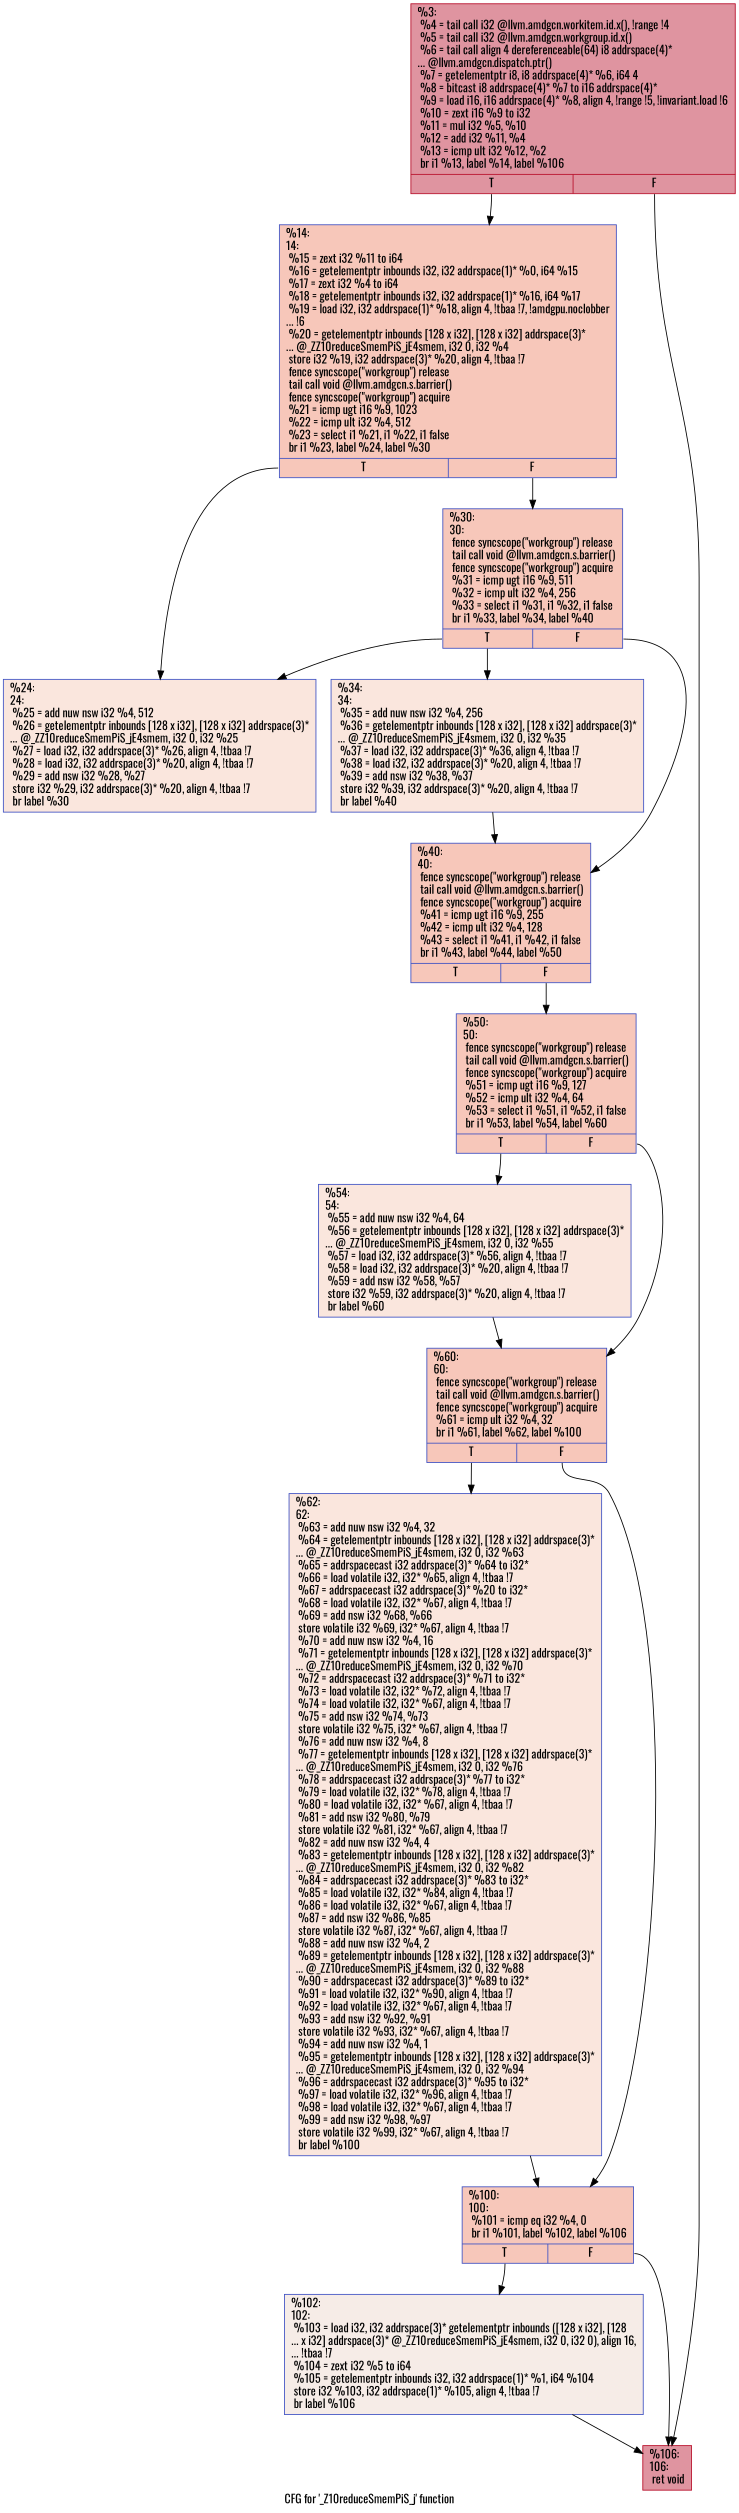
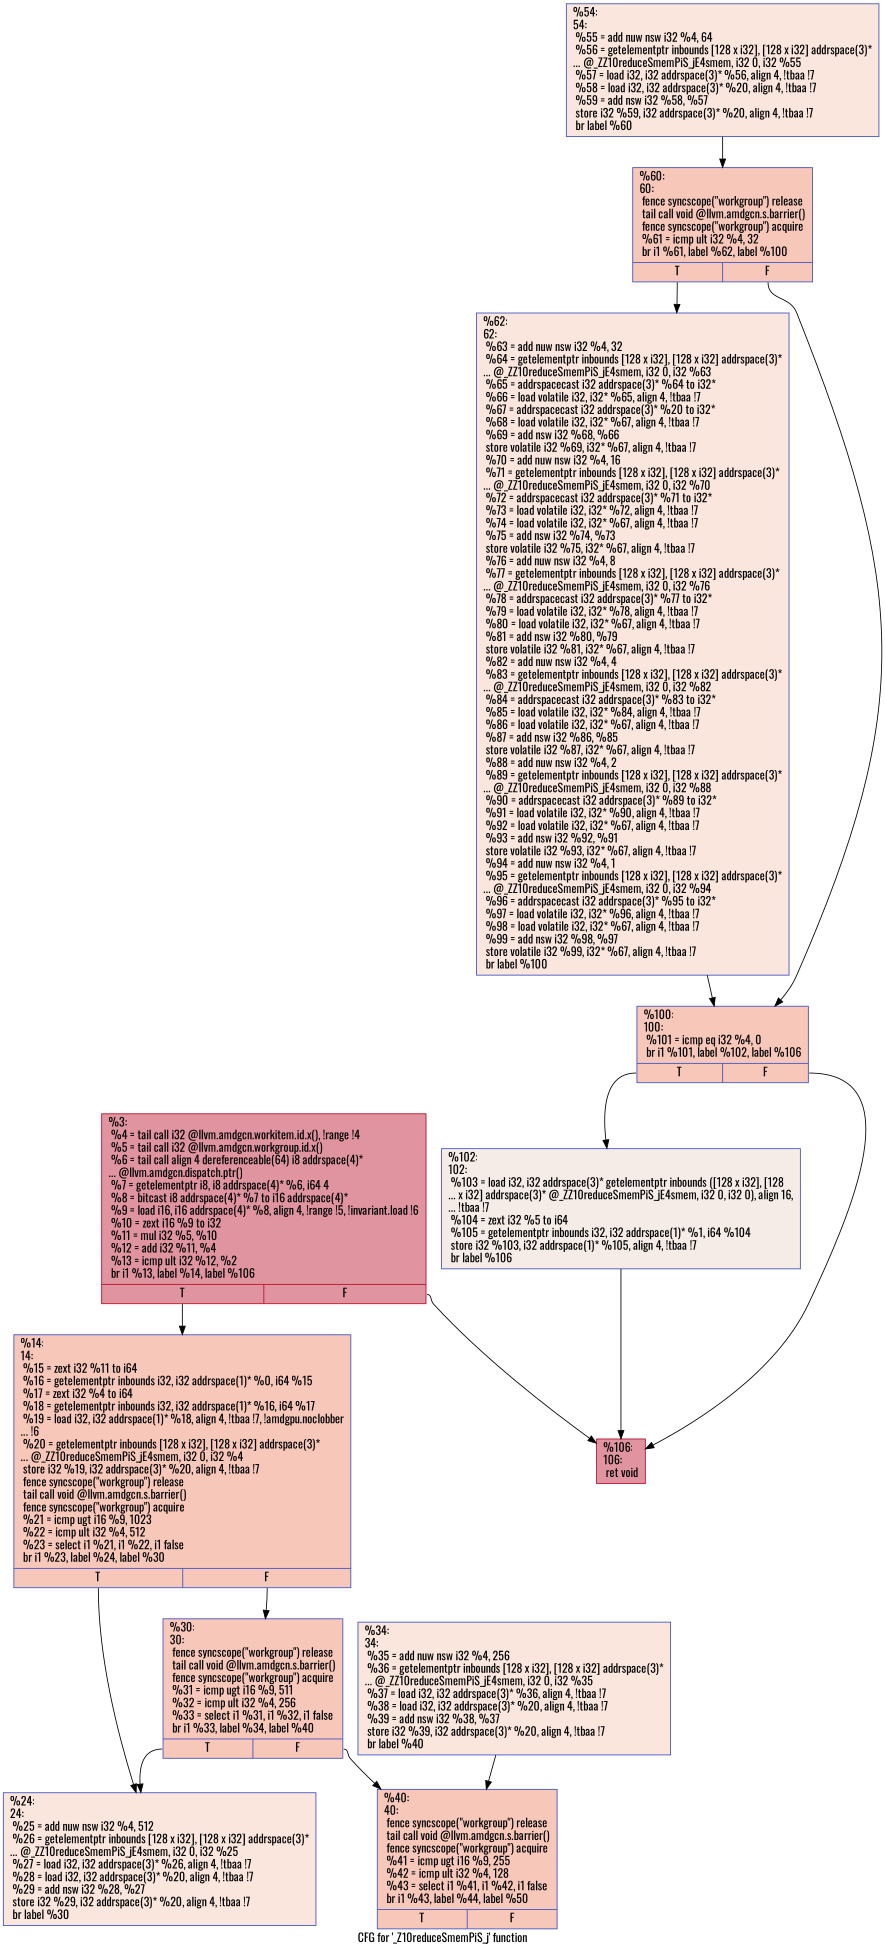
edge "%30:" -> "%34:": removed
node "%50:": removed
